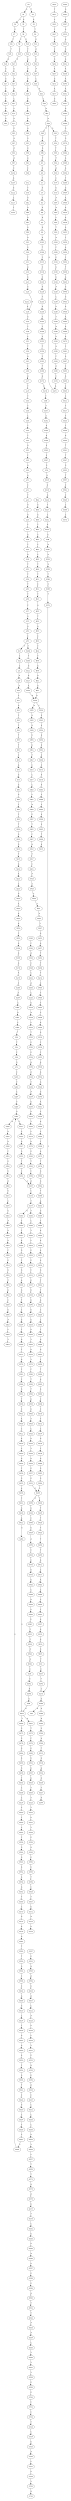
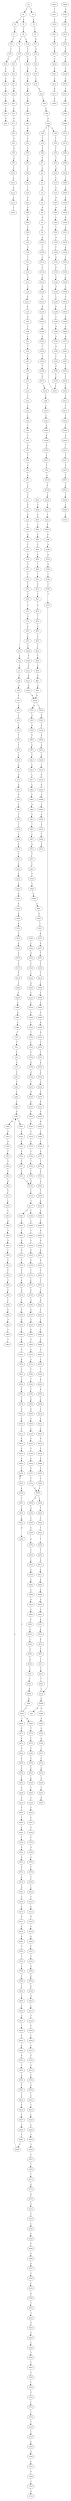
edge "S66" -> "S71": added, label "G"
edge "S126" -> "S136": now "S126" -> "S131"
edge "S291" -> "S17": now "S13" -> "S17"
edge "S428" -> "S432": reversed
node "S583": added
